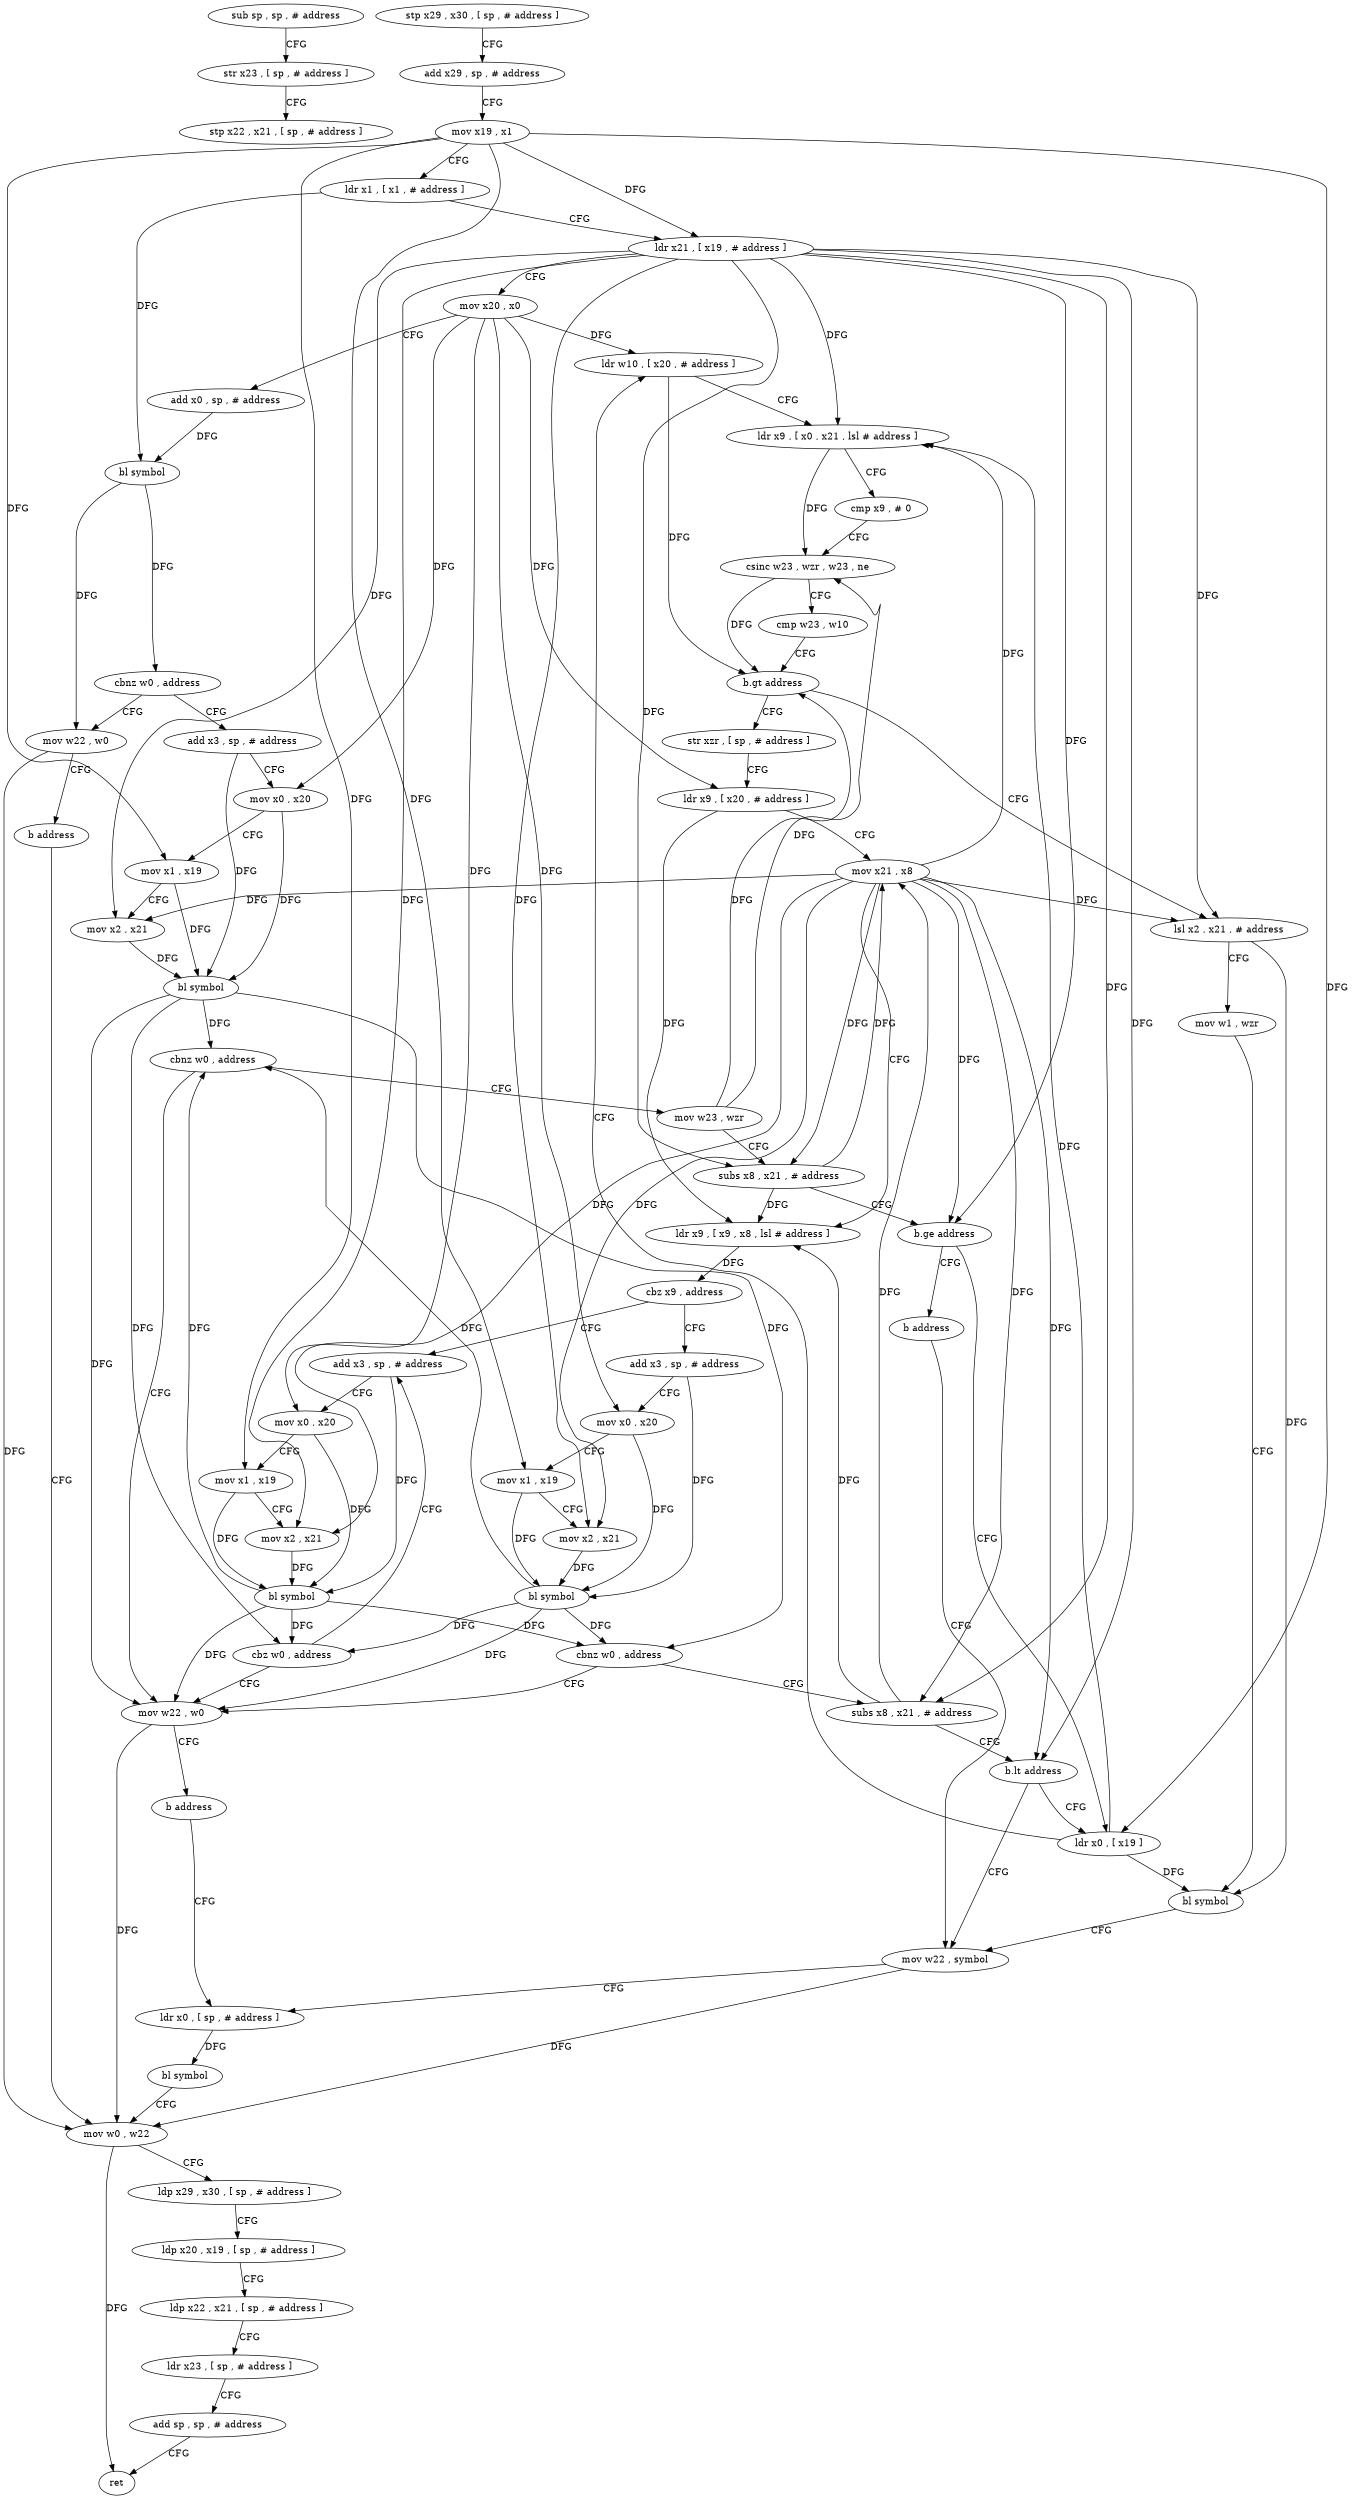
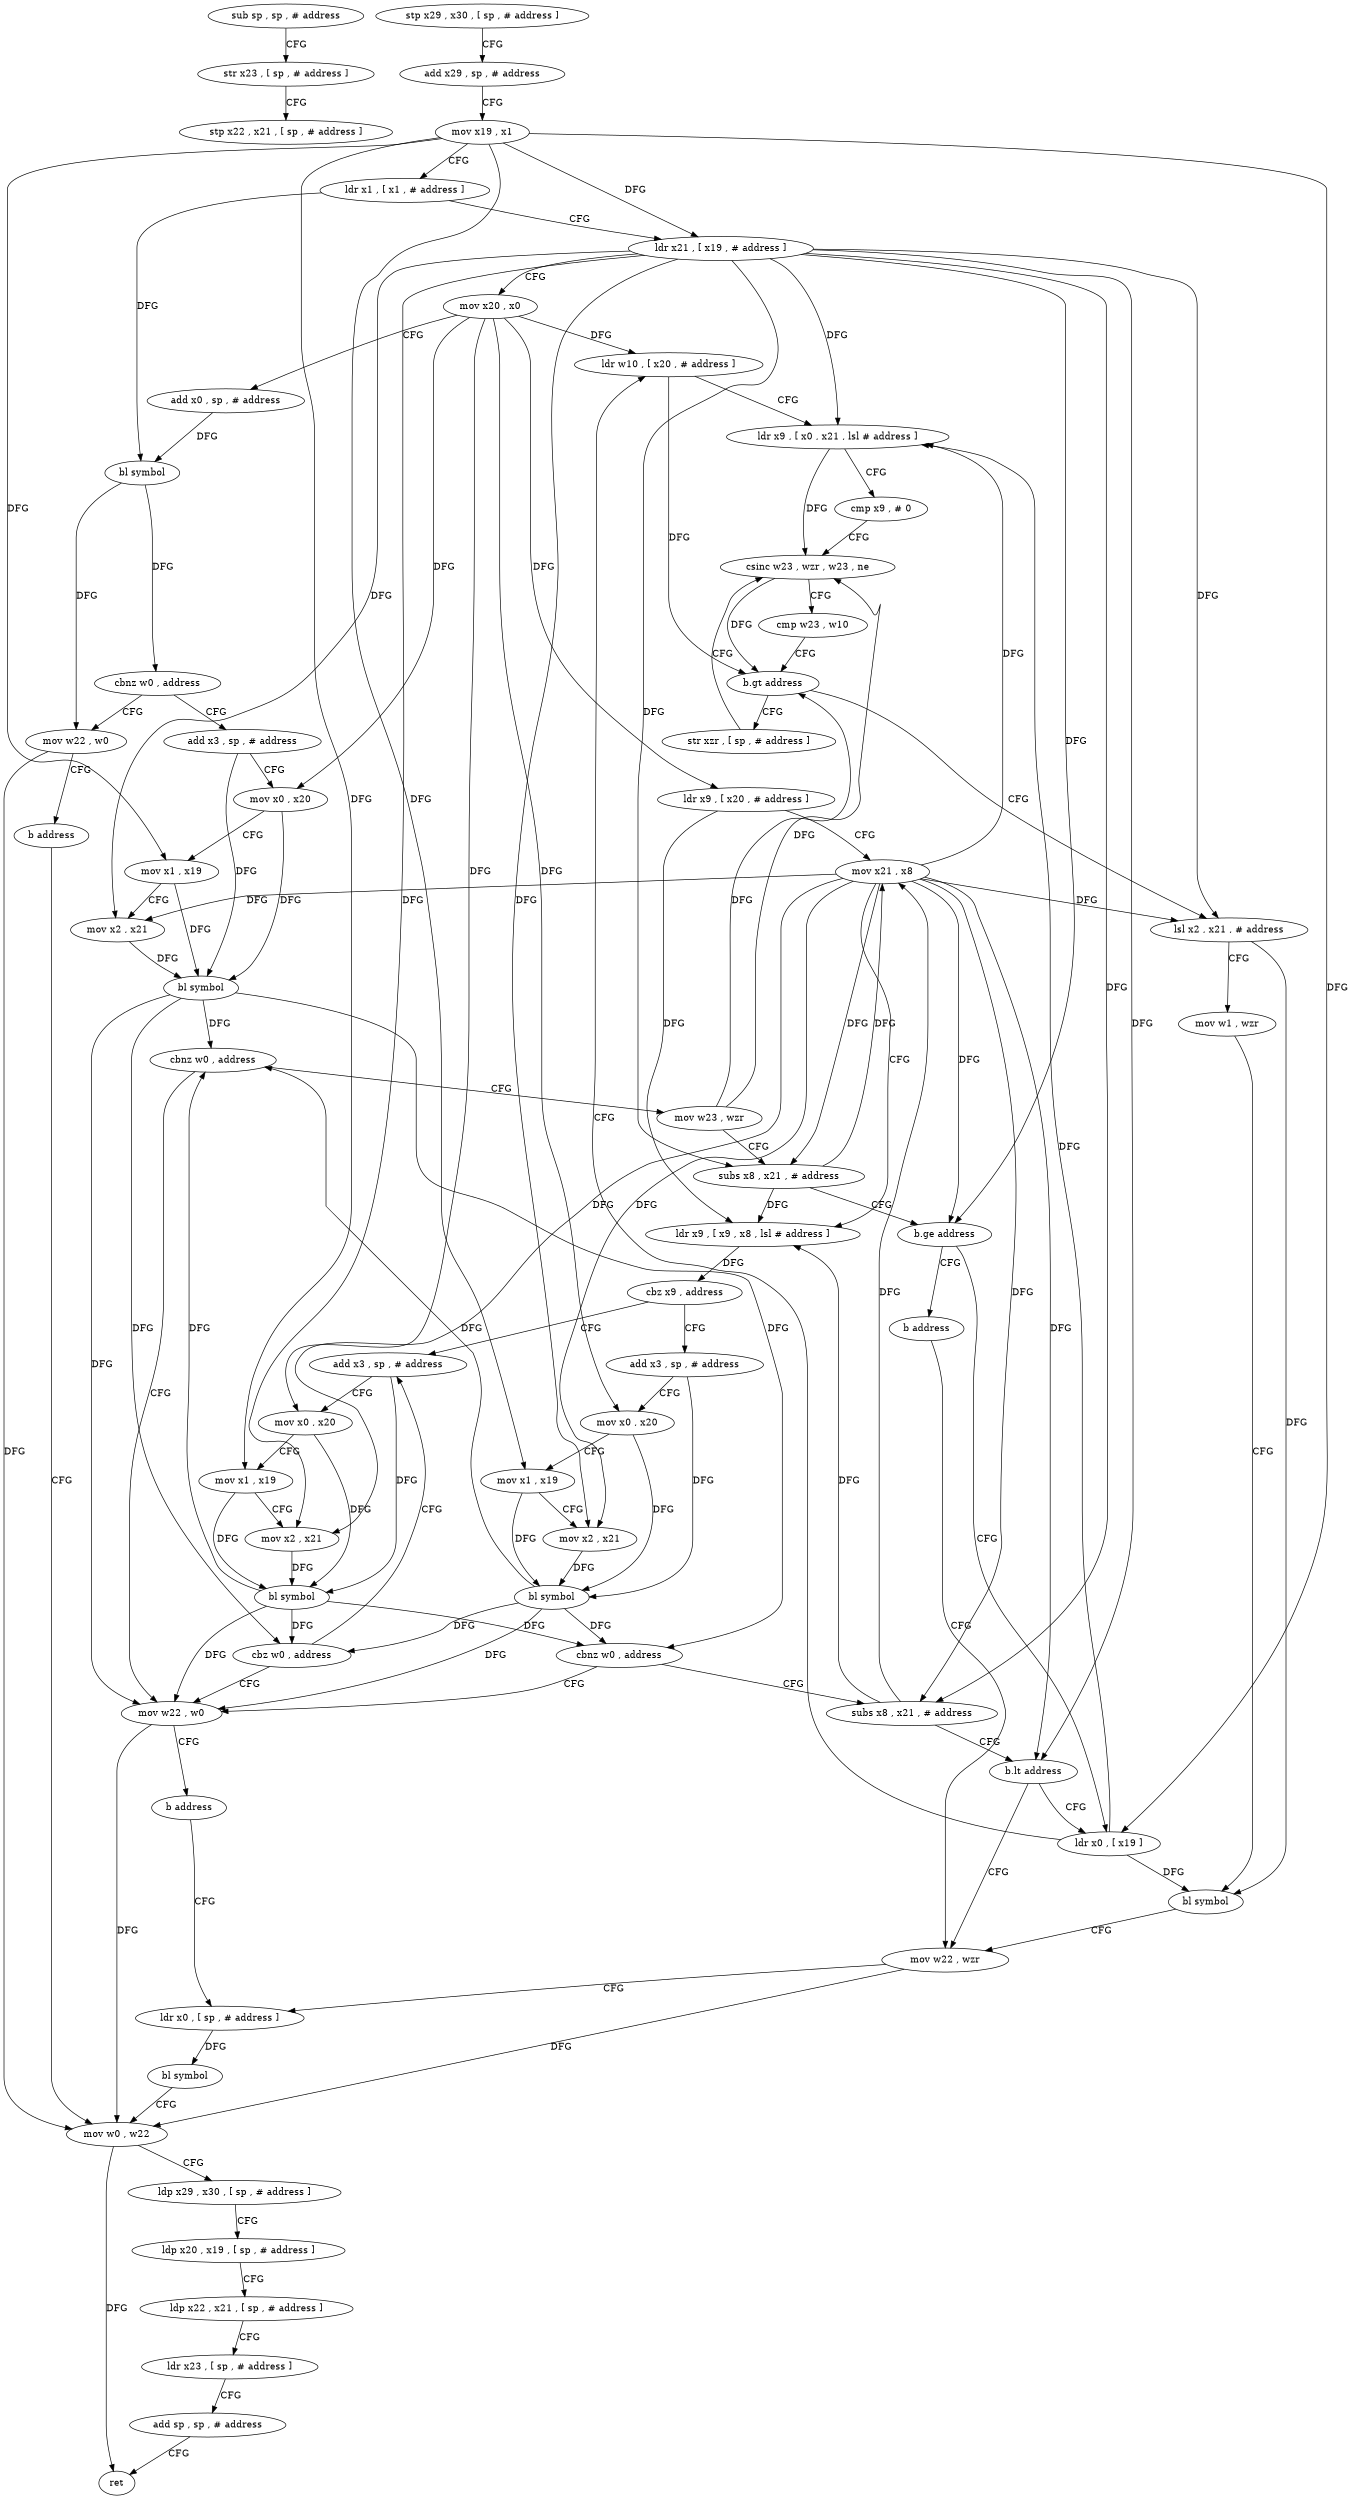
edge "str xzr , [ sp , # address ]" -> "ldr x9 , [ x20 , # address ]": now "str xzr , [ sp , # address ]" -> "csinc w23 , wzr , w23 , ne"
node "mov w22 , symbol": label "mov w22 , symbol" -> "mov w22 , wzr"
